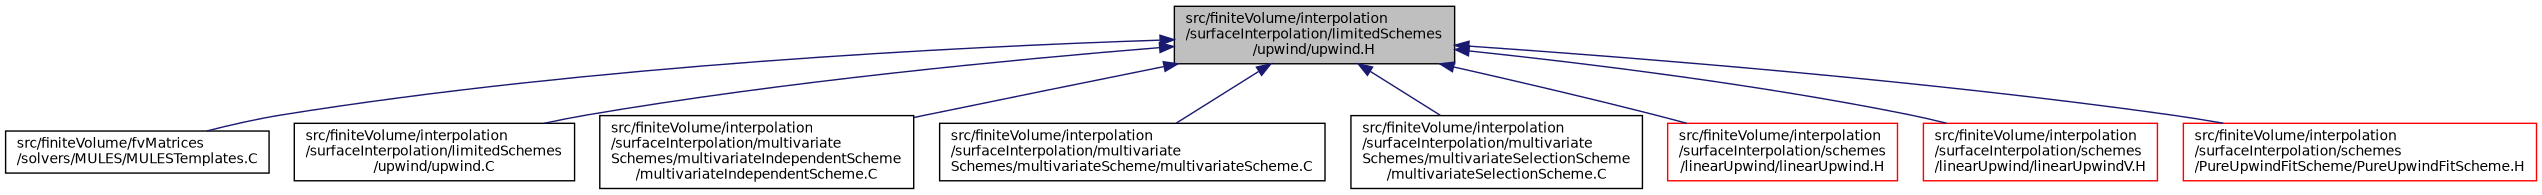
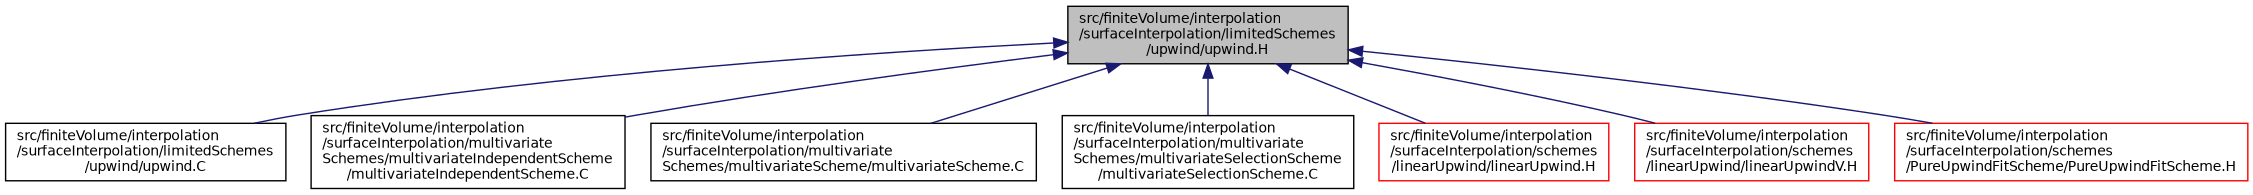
node "src/finiteVolume/fvMatrices /solvers/MULES/MULESTemplates.C": removed
